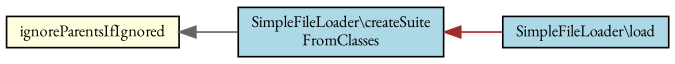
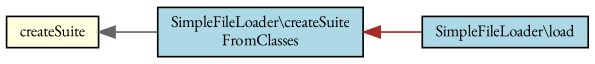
node "ignoreParentsIfIgnored": label "ignoreParentsIfIgnored" -> "createSuite"
